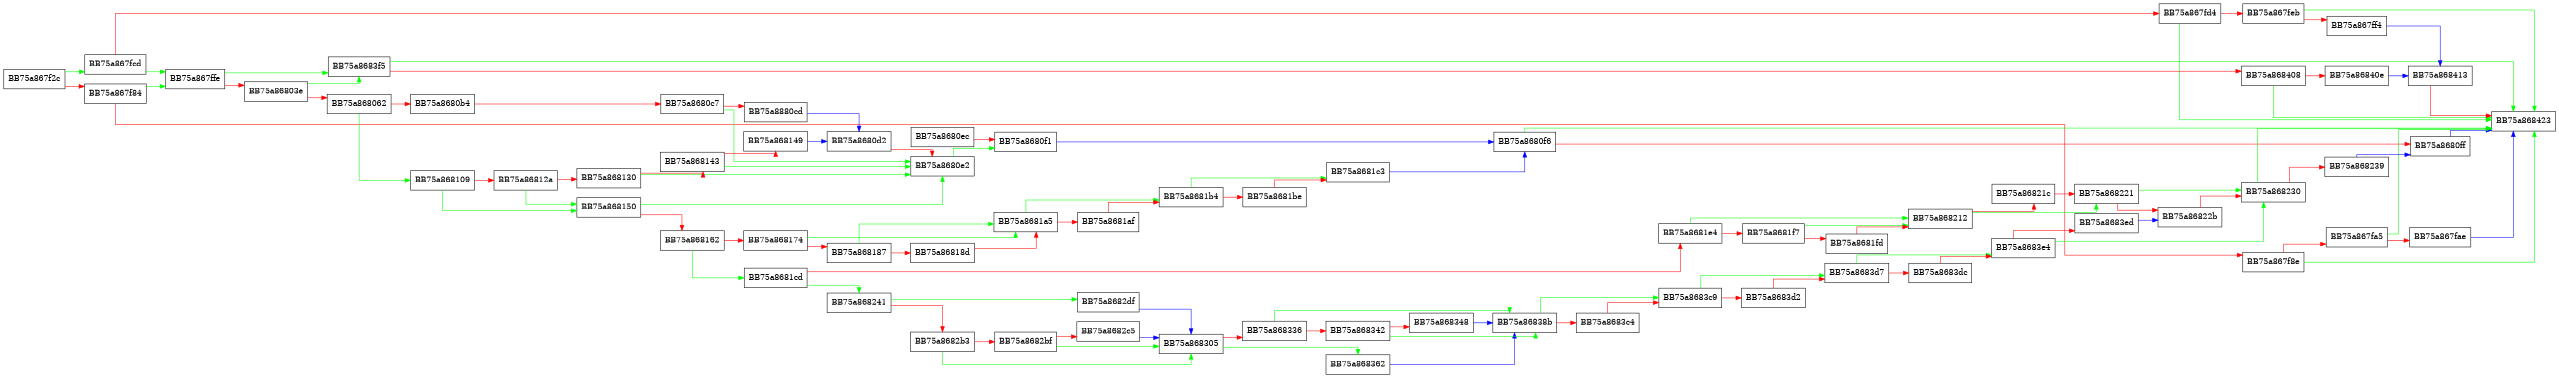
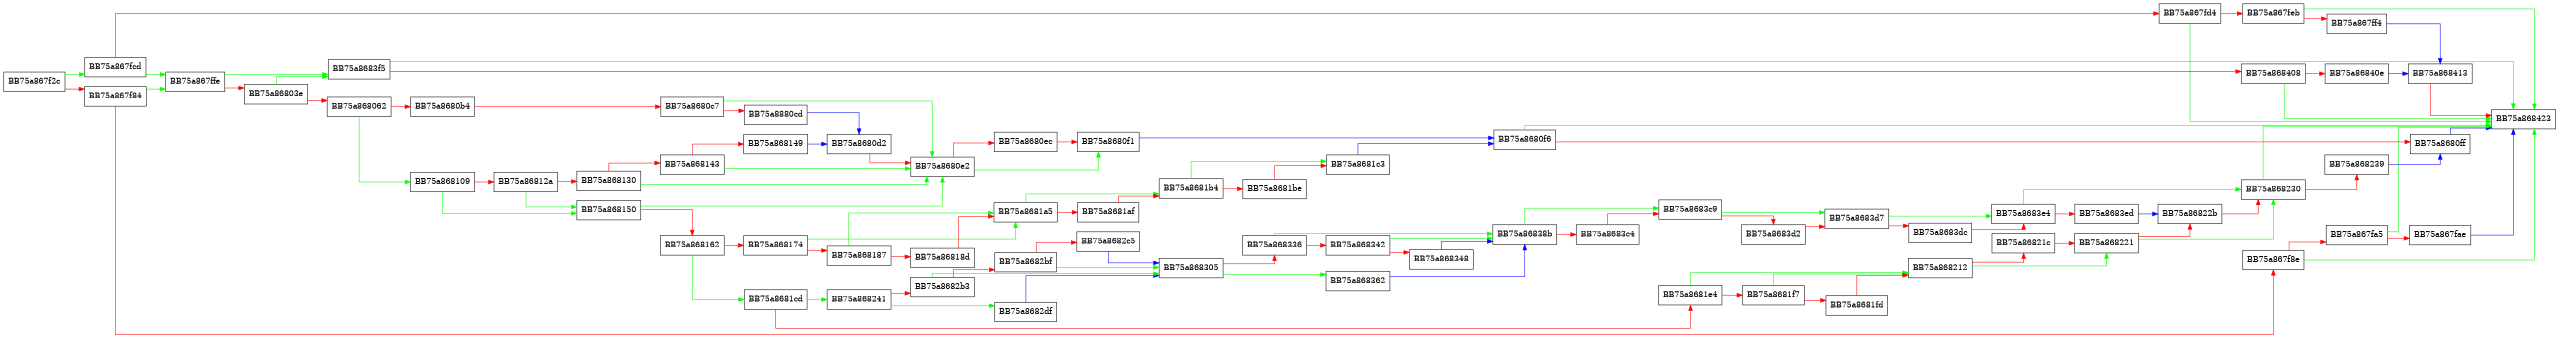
edge "BB75a8680e2" -> "BB75a8680ec": added
